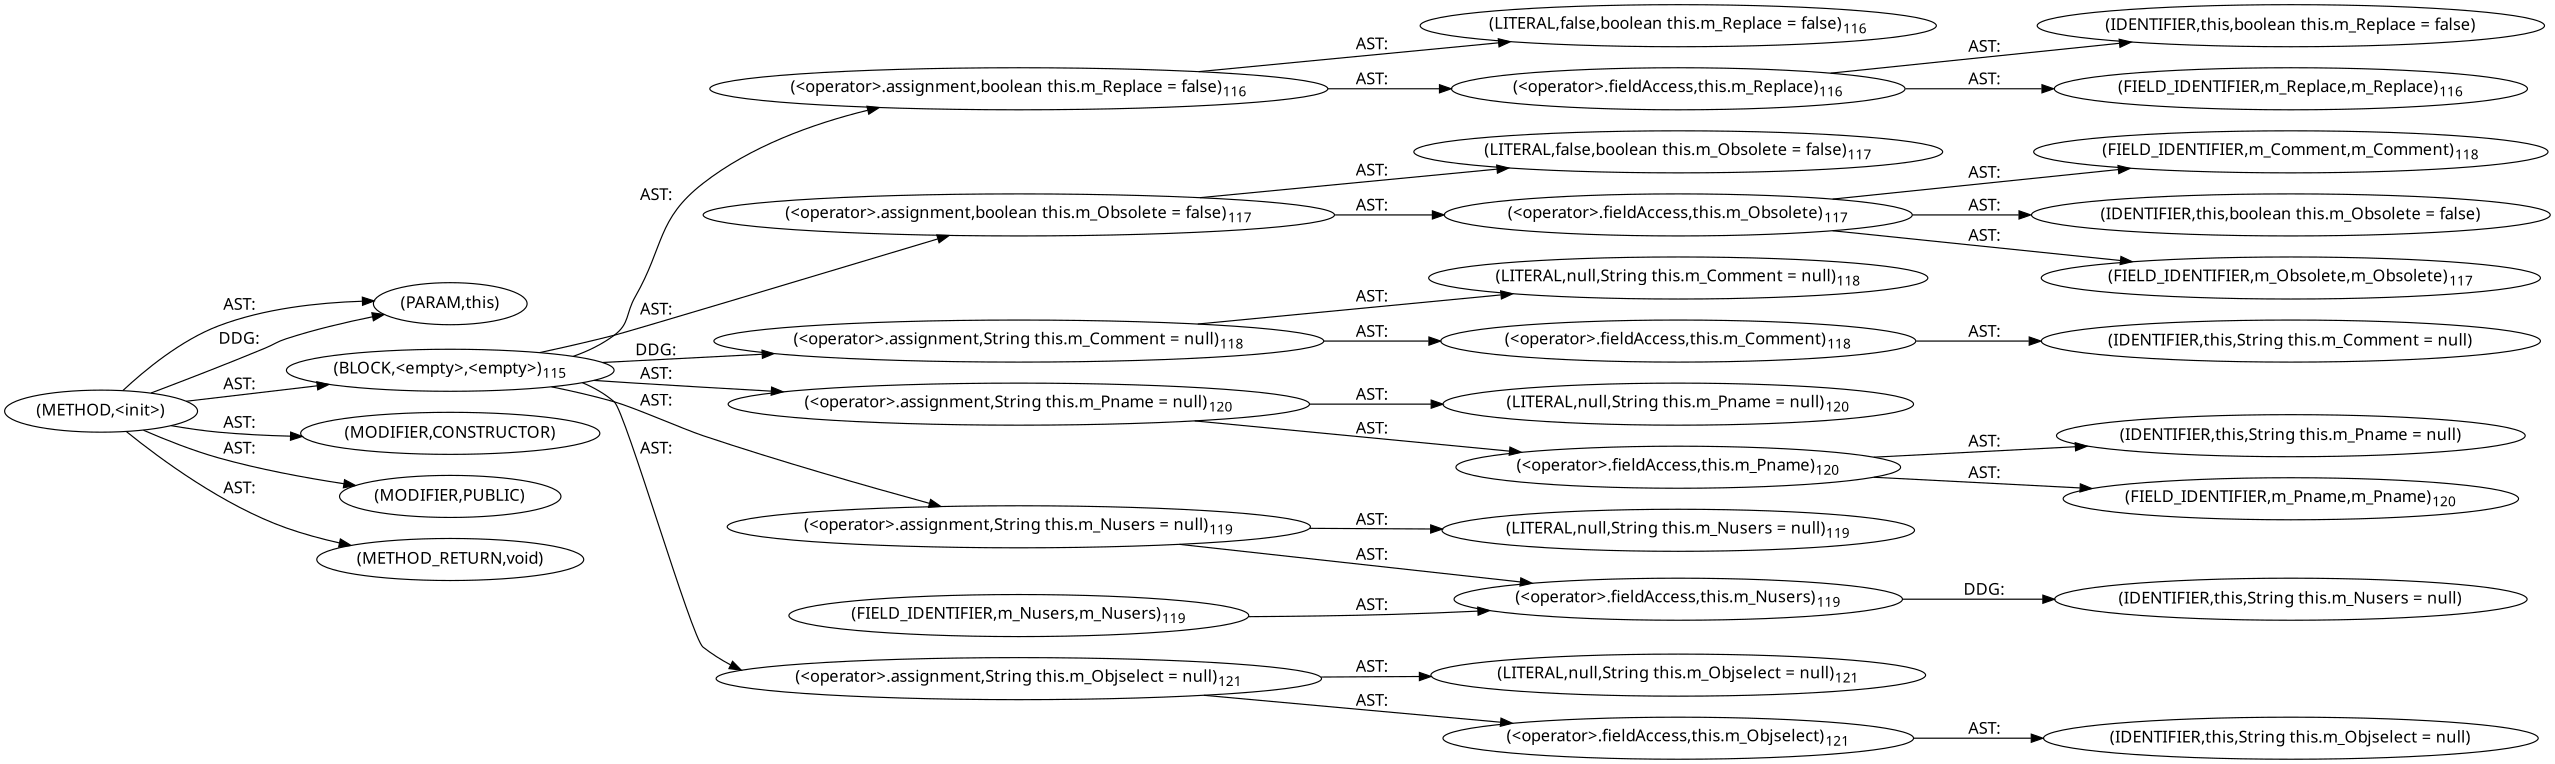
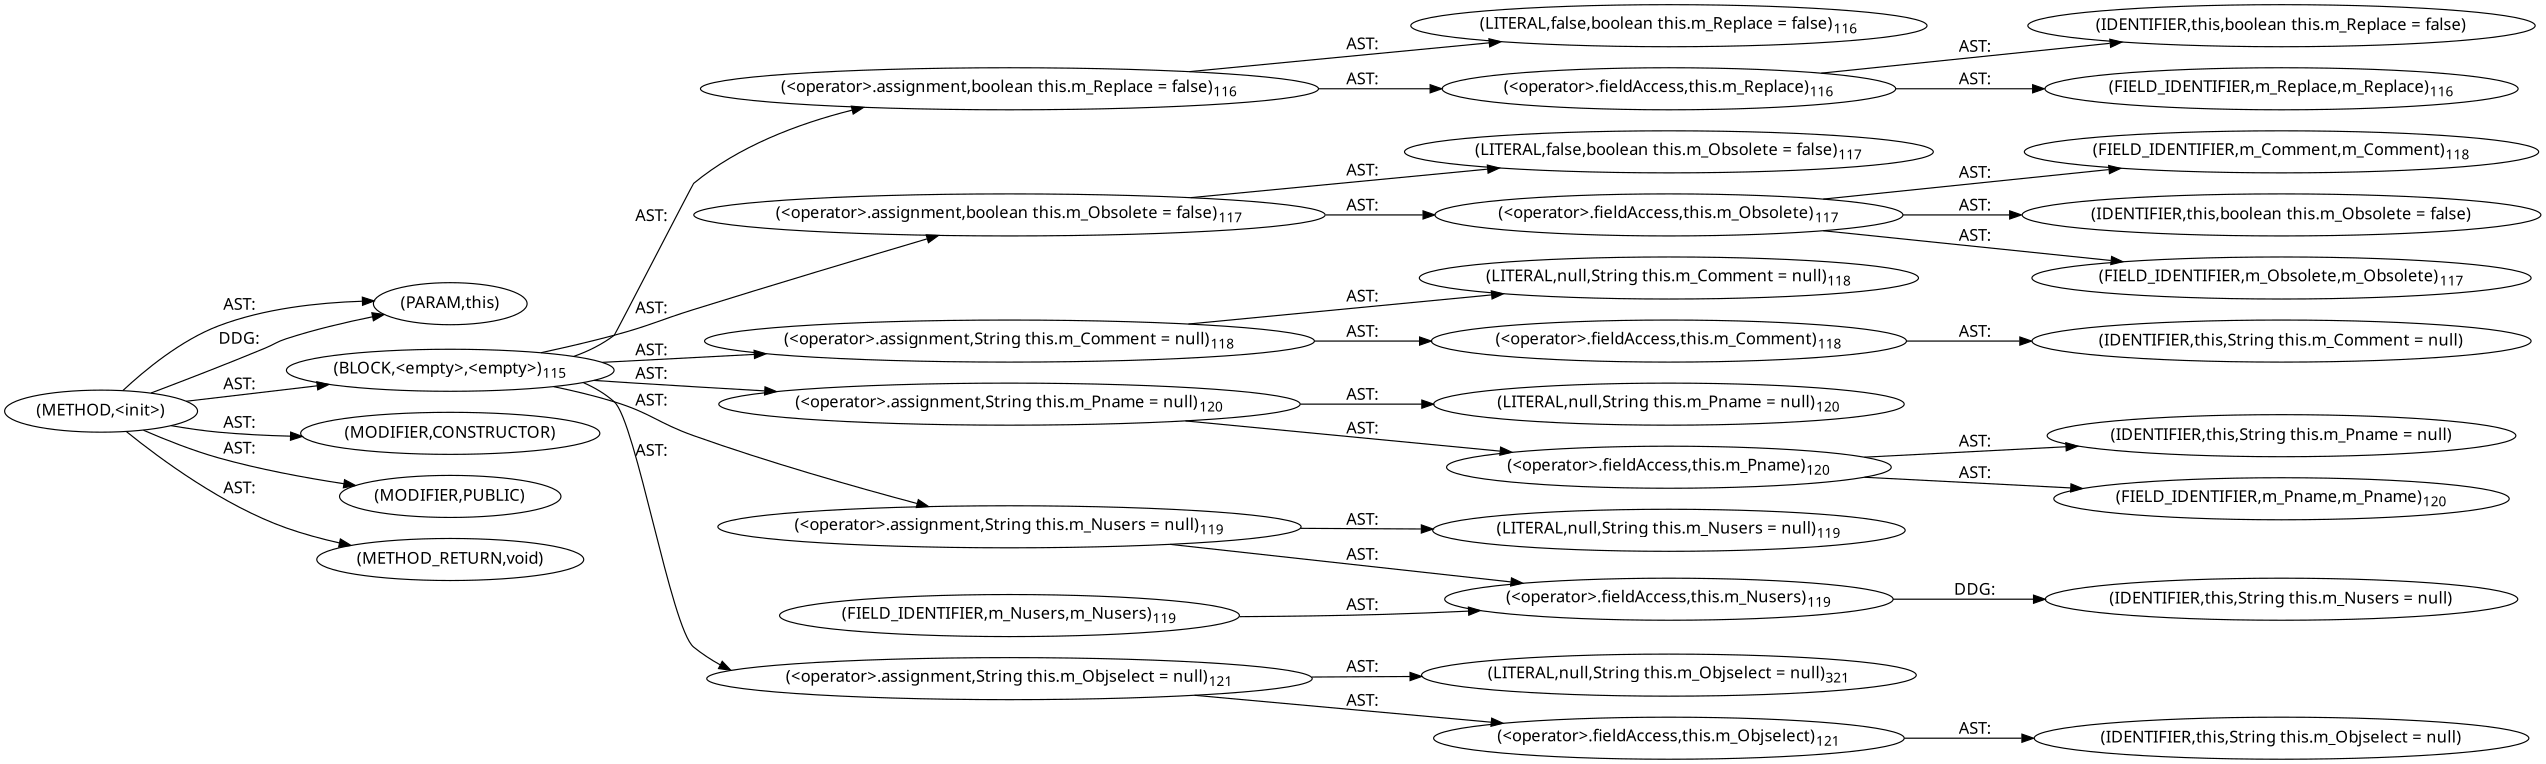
edge "(BLOCK,<empty>,<empty>)" -> "(<operator>.assignment,String this.m_Comment = null)": label "DDG: " -> "AST: "
node "(LITERAL,null,String this.m_Objselect = null)": text "121" -> "321"
